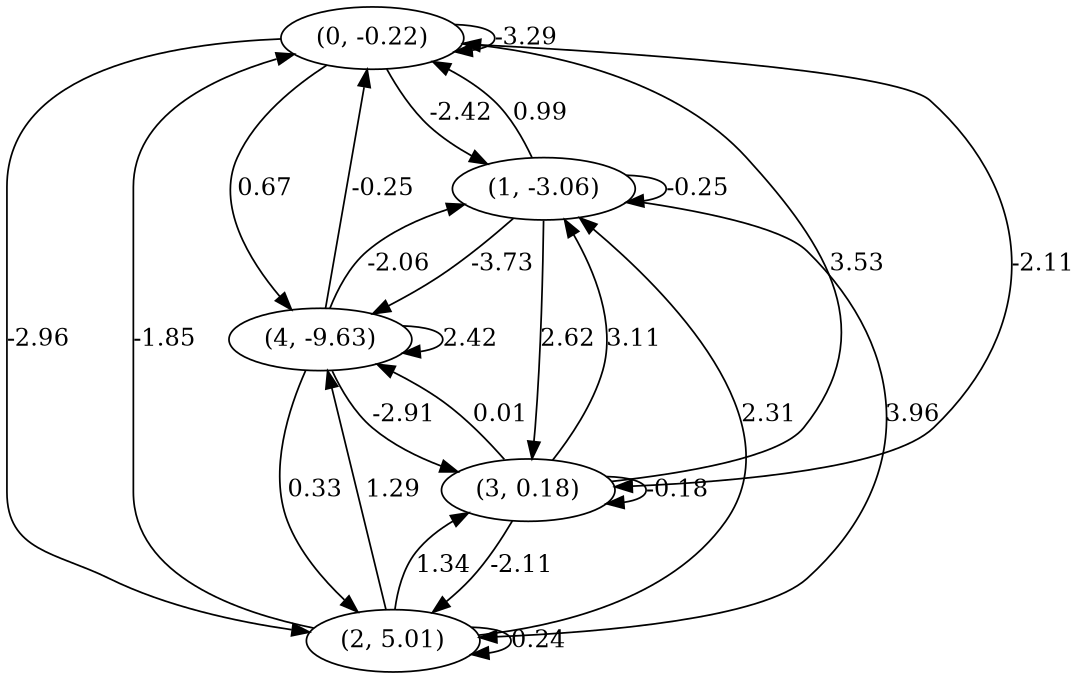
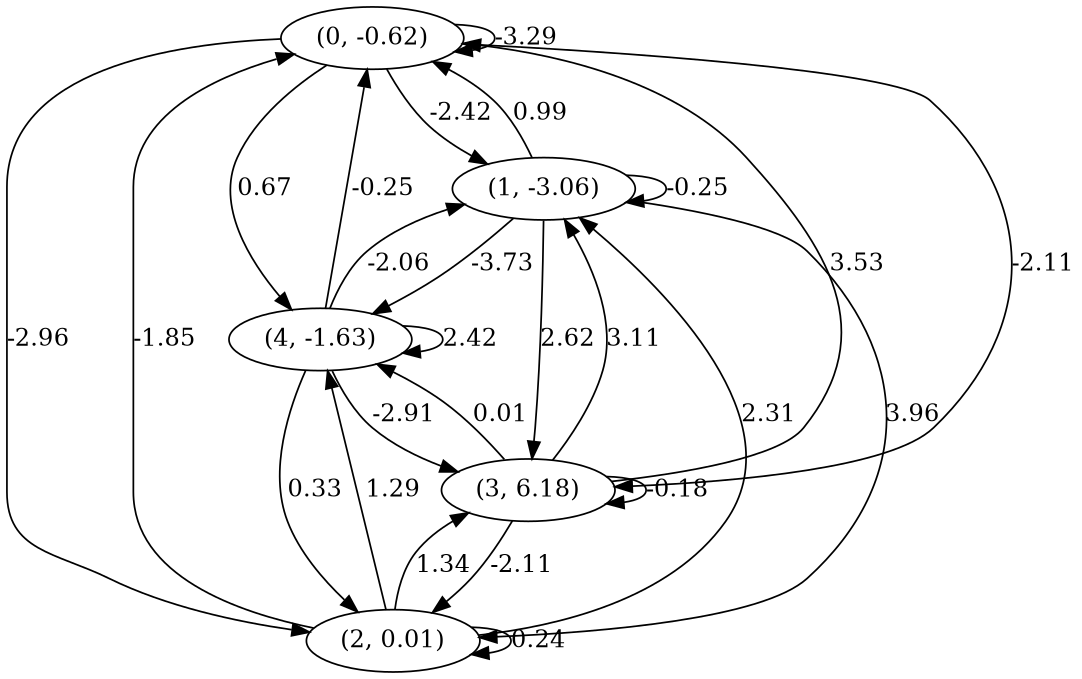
node "(0, -0.22)": label "(0, -0.22)" -> "(0, -0.62)"
node "(4, -9.63)": label "(4, -9.63)" -> "(4, -1.63)"
node "(3, 0.18)": label "(3, 0.18)" -> "(3, 6.18)"
node "(2, 5.01)": label "(2, 5.01)" -> "(2, 0.01)"
